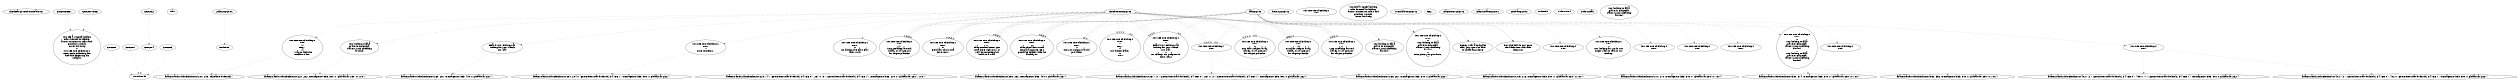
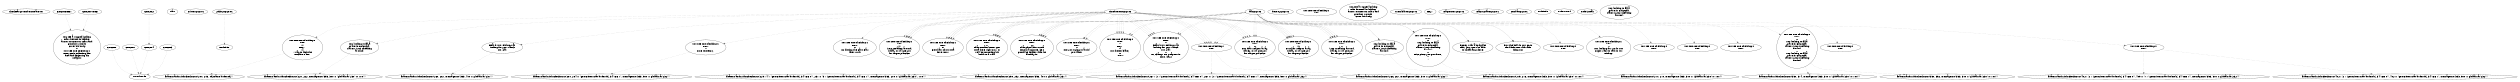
node "critter_p_proc": added
